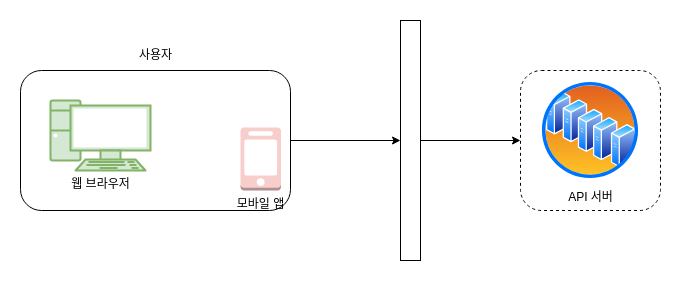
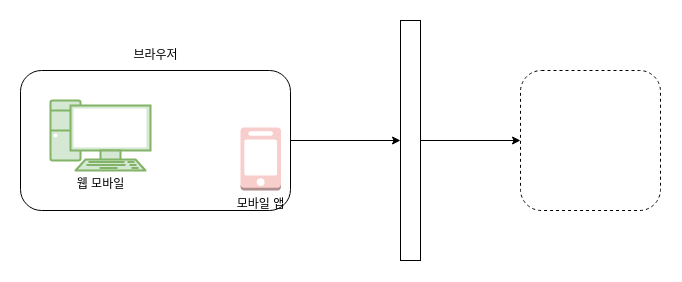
node "사용자": label "사용자" -> "브라우저"
node "API 서버": removed
node "웹 브라우저": label "웹 브라우저" -> "웹 모바일"
